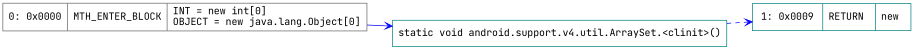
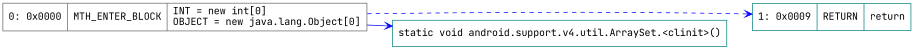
node "1: 0x0009": text "new" -> "return"
edge "static void android.support.v4.util.ArraySet.<clinit>()" -> "1: 0x0009": now "0: 0x0000" -> "1: 0x0009"
